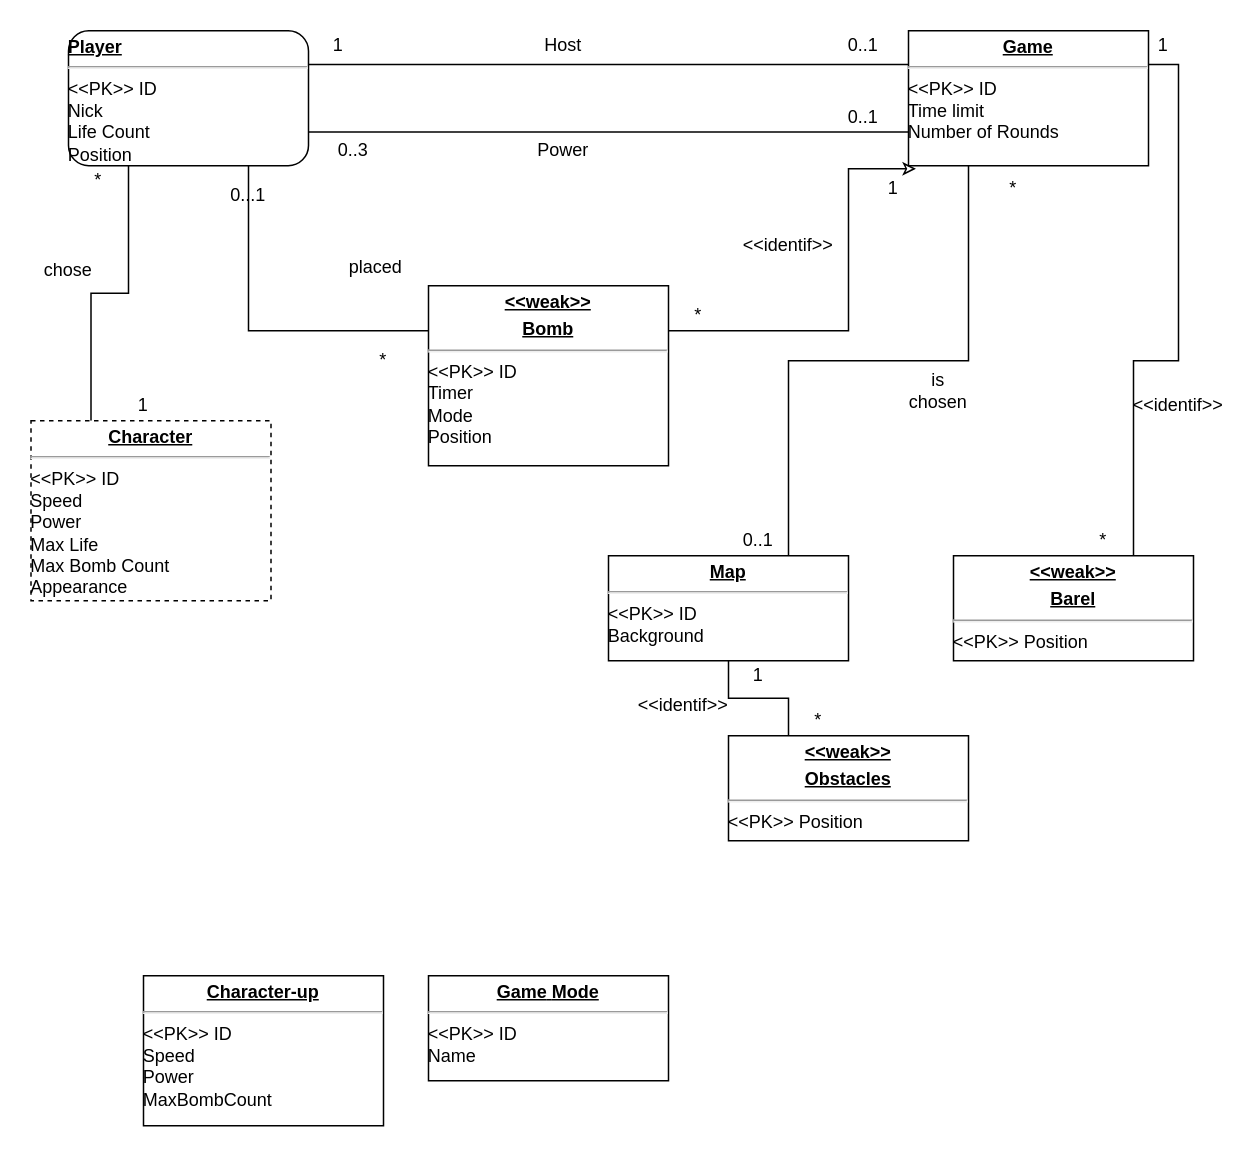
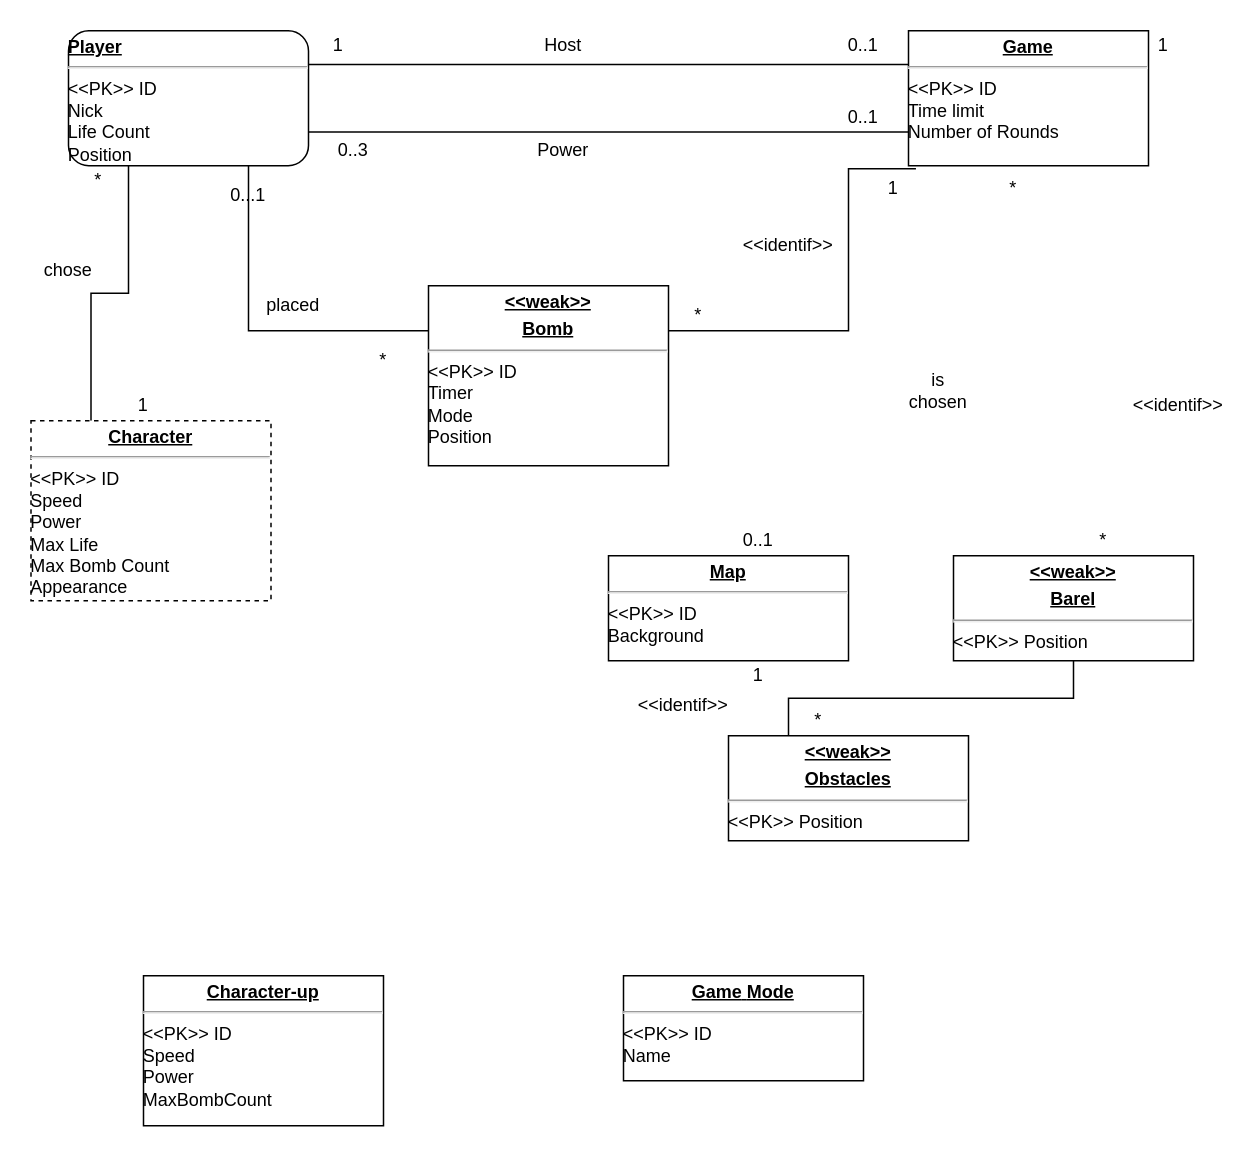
edge "<<weak>> Bomb <<PK>> ID Timer Mode Position" -> "Game <<PK>> ID Time limit Number of Rounds": arrowhead classic -> none
node "placed": moved (376, 268) -> (293, 305)
edge "Game <<PK>> ID Time limit Number of Rounds" -- "<<weak>> Barel <<PK>> Position": removed
edge "Game <<PK>> ID Time limit Number of Rounds" -- "Map <<PK>> ID Background": removed
edge "Map <<PK>> ID Background" -- "<<weak>> Obstacles <<PK>> Position": now "<<weak>> Barel <<PK>> Position" -- "<<weak>> Obstacles <<PK>> Position"
node "Game Mode <<PK>> ID Name": moved (548, 1028) -> (743, 1028)
